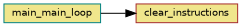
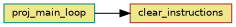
node "main_main_loop": label "main_main_loop" -> "proj_main_loop"
